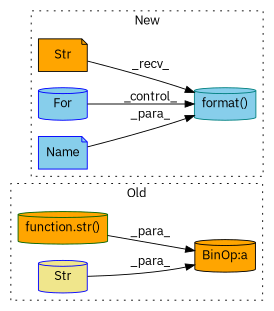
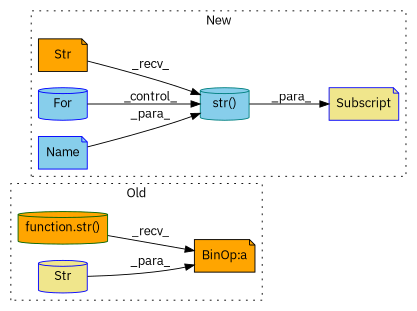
node "format()": label "format()" -> "str()"
node "Subscript": added
edge "function.str()" -> "BinOp:a": label "_para_" -> "_recv_"
node "BinOp:a": shape cylinder -> note
